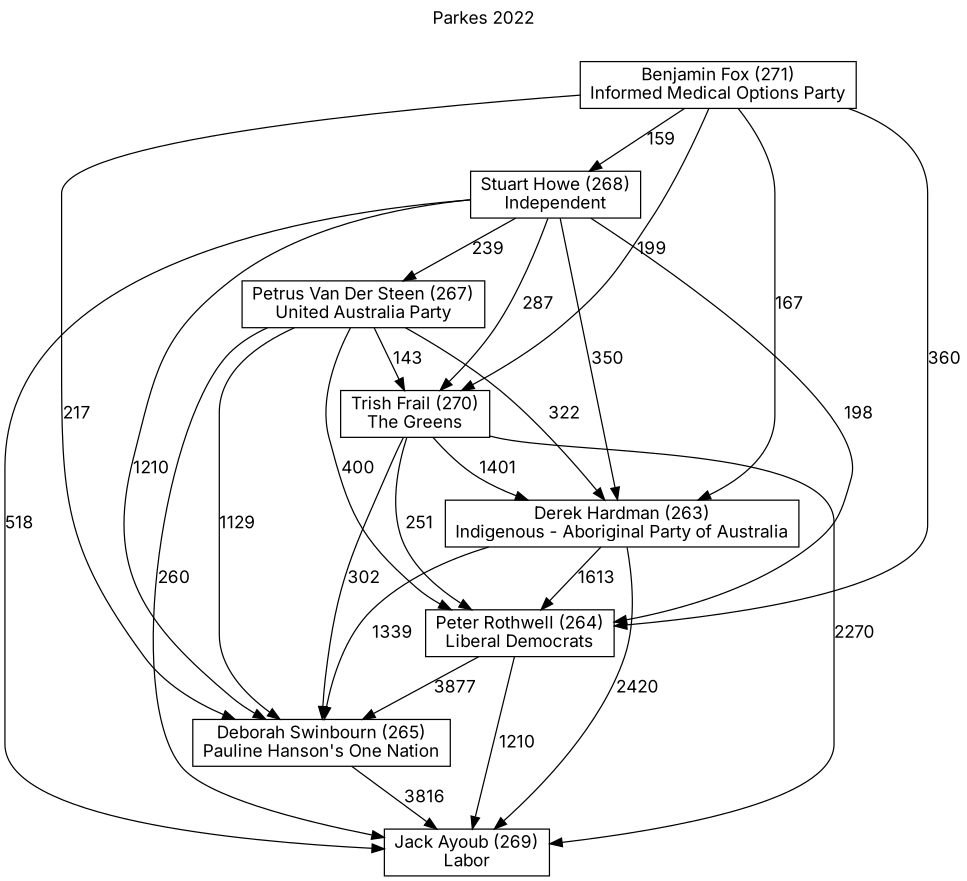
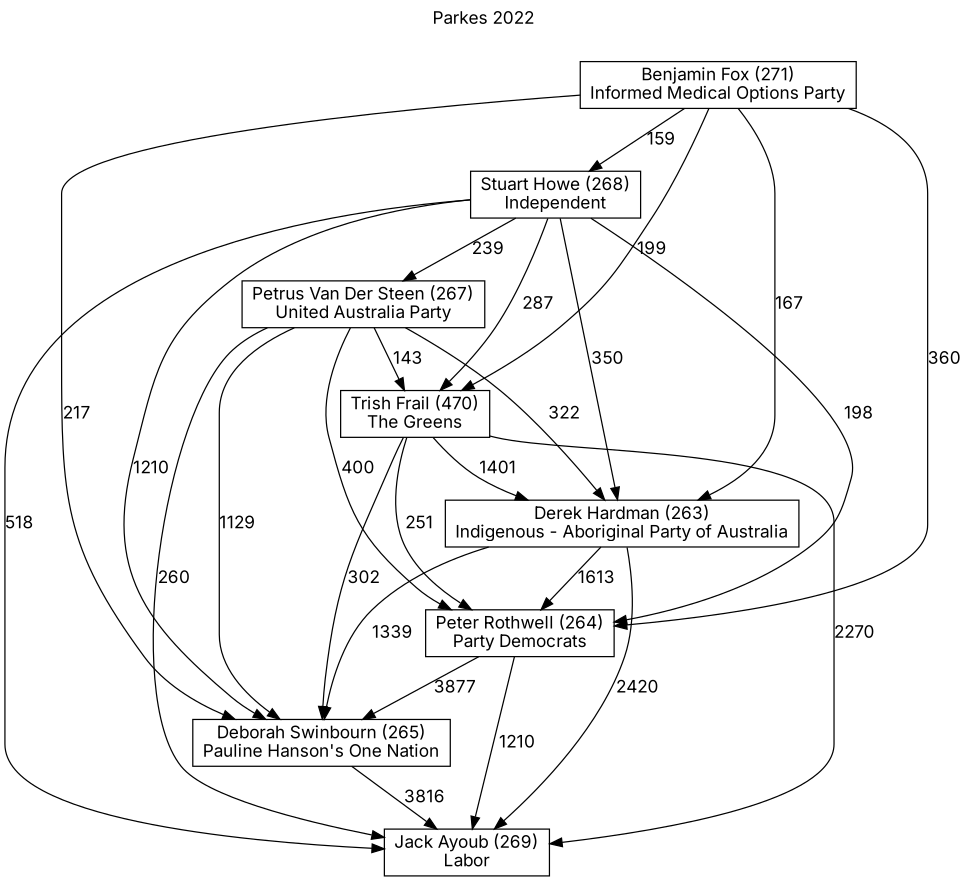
node "Trish Frail (270) The Greens": label "Trish Frail (270) The Greens" -> "Trish Frail (470) The Greens"
node "Peter Rothwell (264) Liberal Democrats": label "Peter Rothwell (264) Liberal Democrats" -> "Peter Rothwell (264) Party Democrats"
